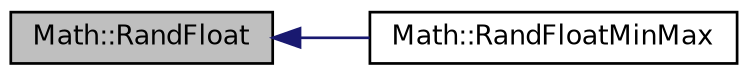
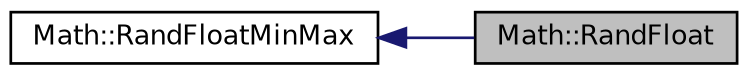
edge "Math::RandFloatMinMax" -> "Math::RandFloat": reversed
